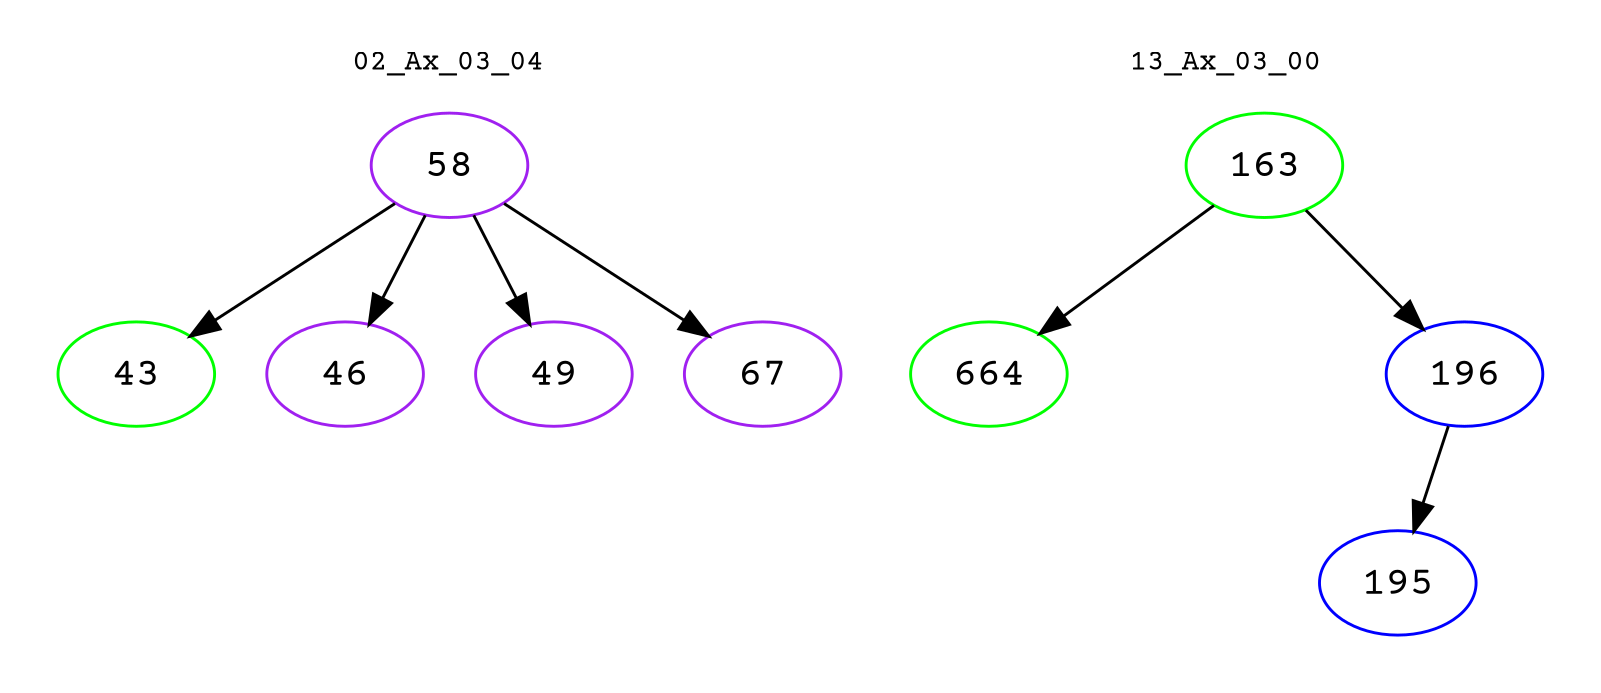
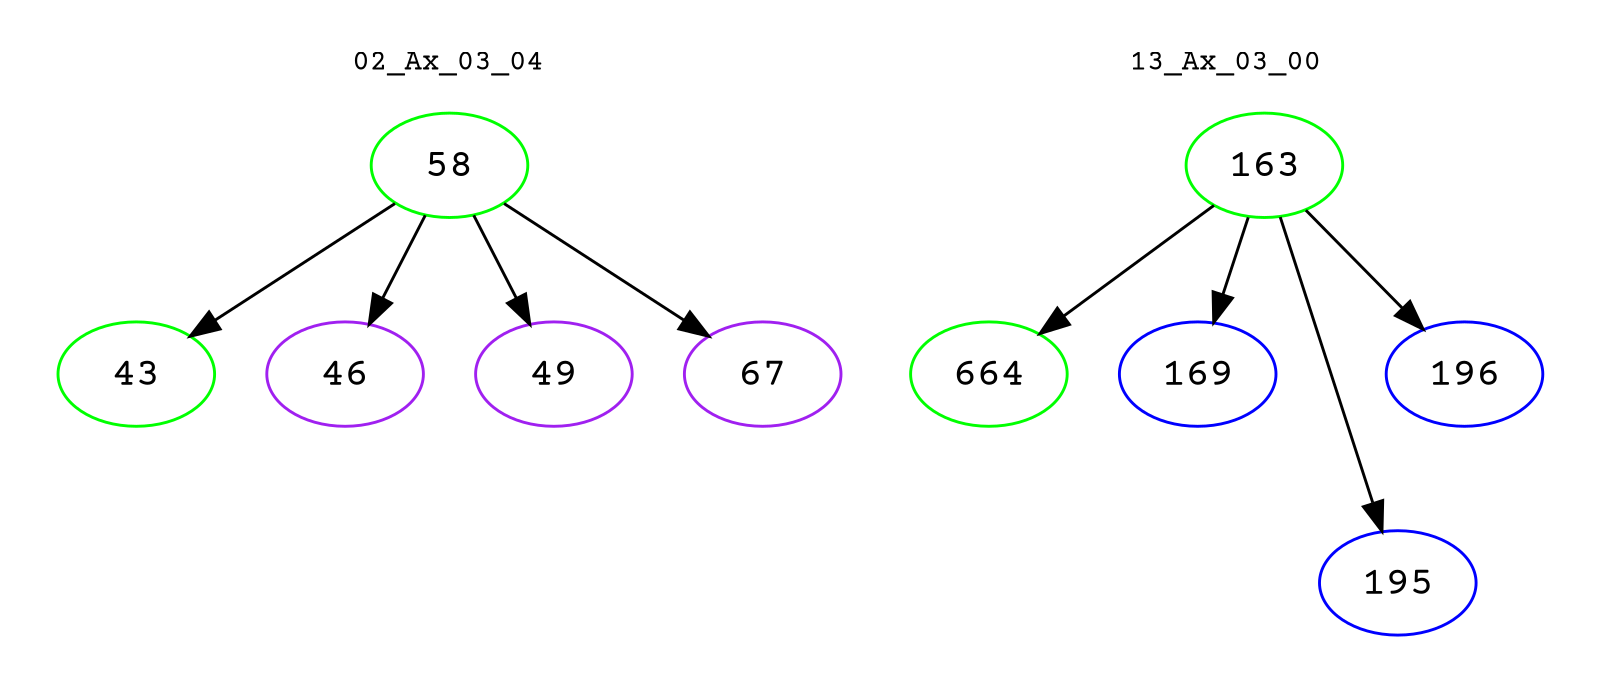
node "58": color purple -> green
node "169": added
edge "196" -> "195": now "163" -> "195"
